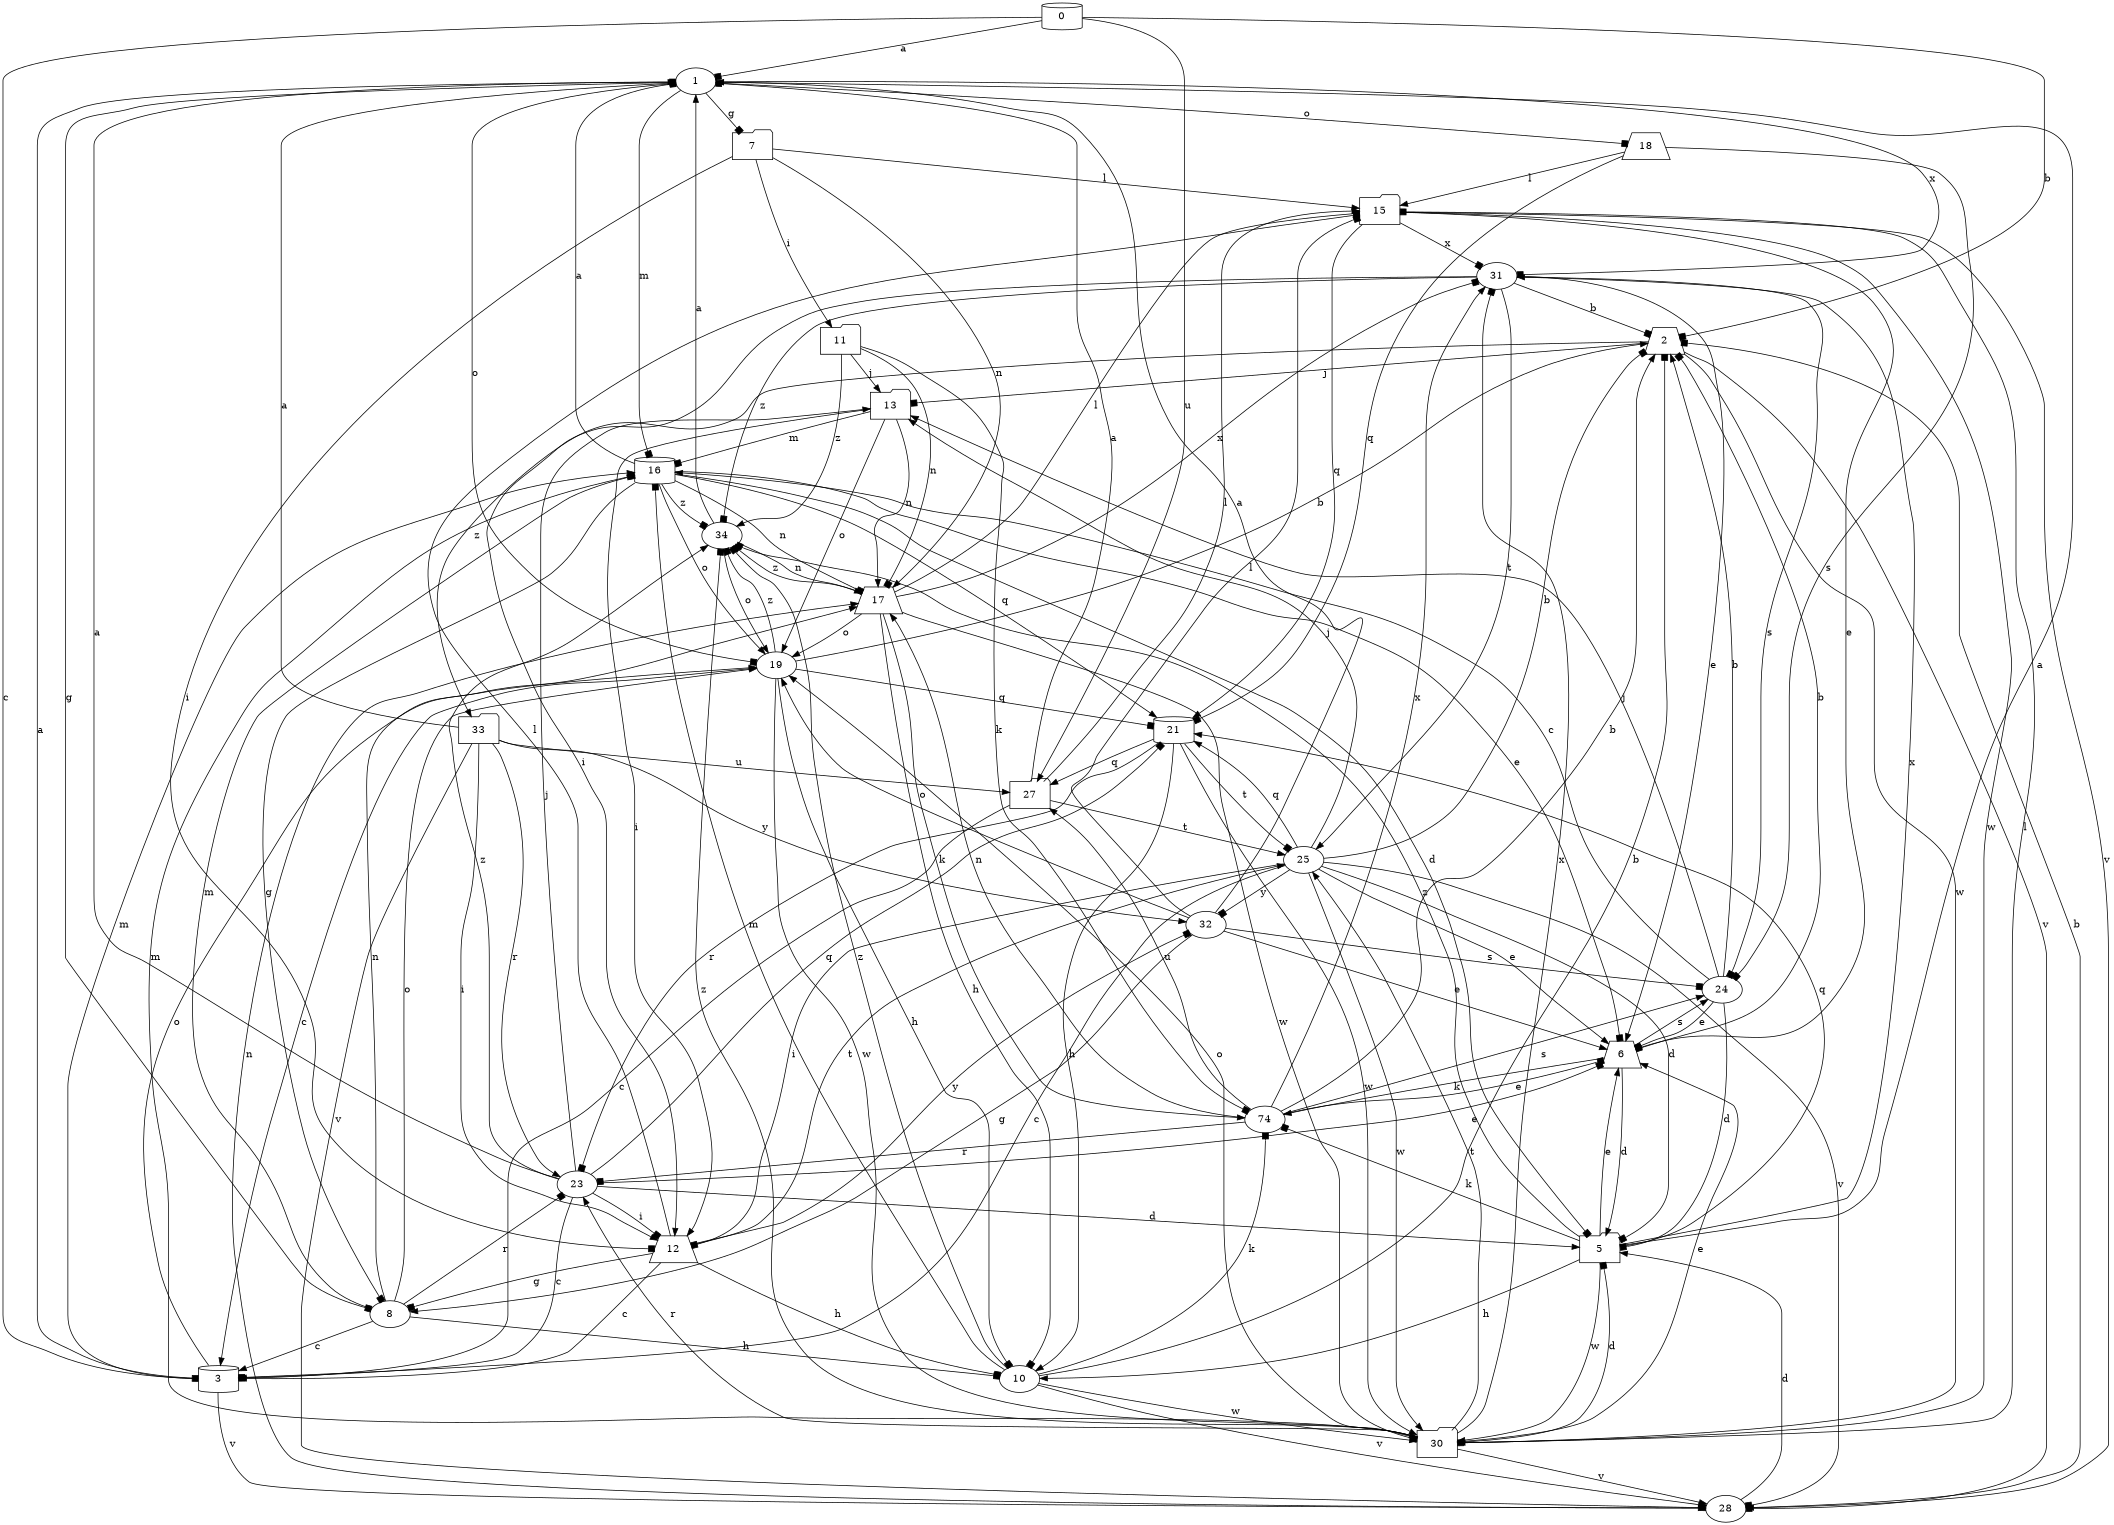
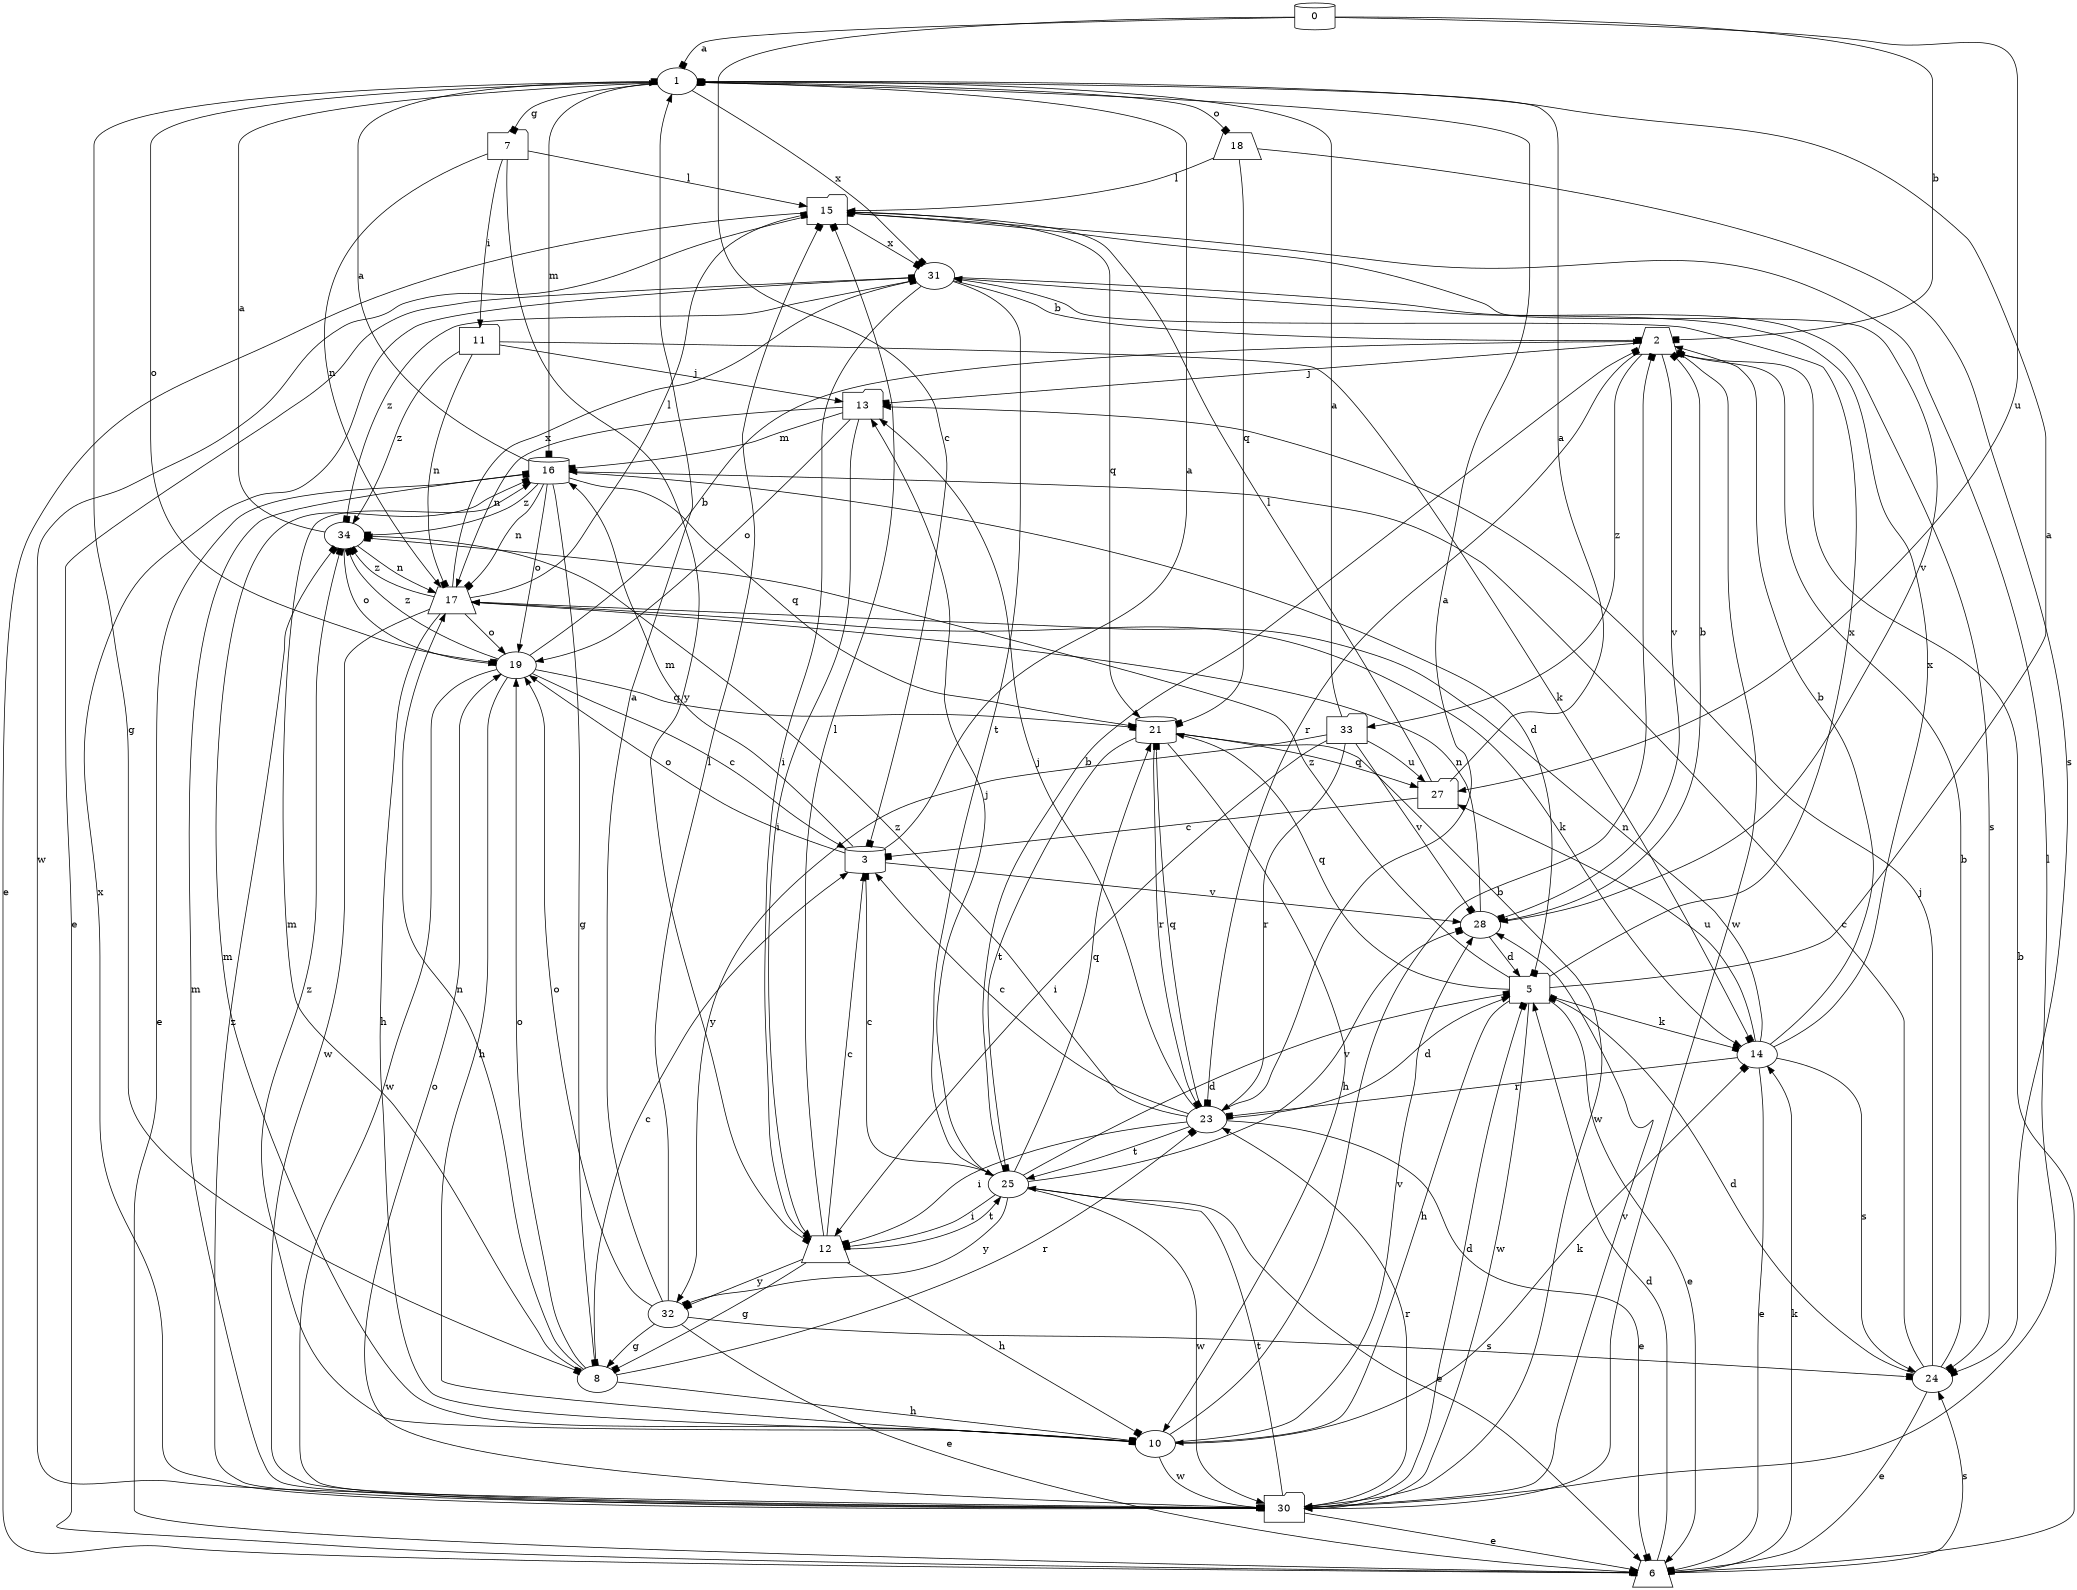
edge "2" -> "23": added, label "r"
edge "7" -> "12": label "i" -> "y"
edge "27" -> "25": now "23" -> "25"
node "74": label "74" -> "14"
